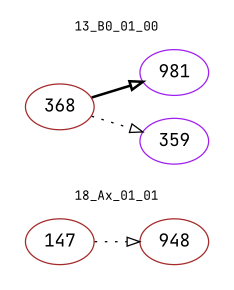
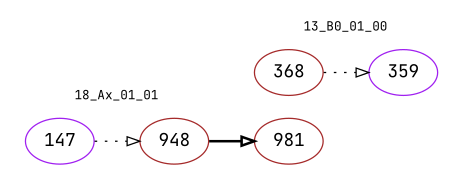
node "981": color purple -> brown
edge "368" -> "981": now "948" -> "981"
node "147": color brown -> purple
